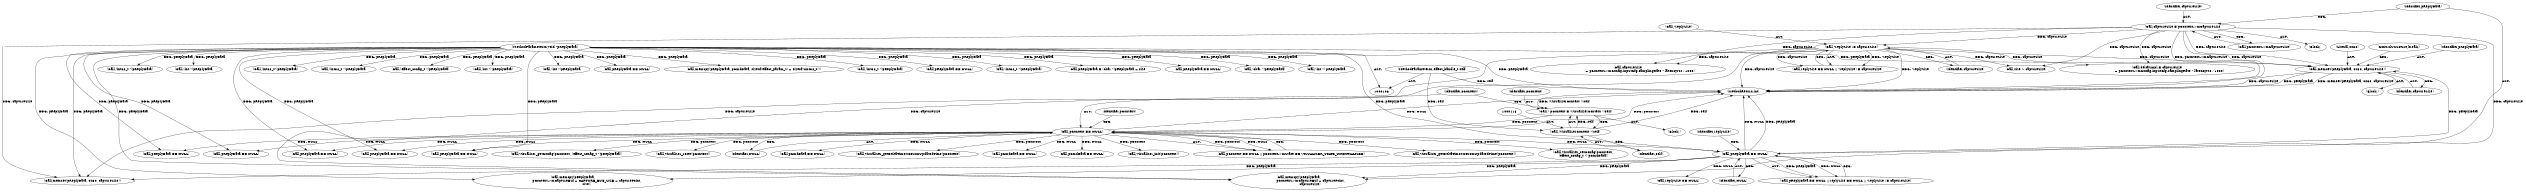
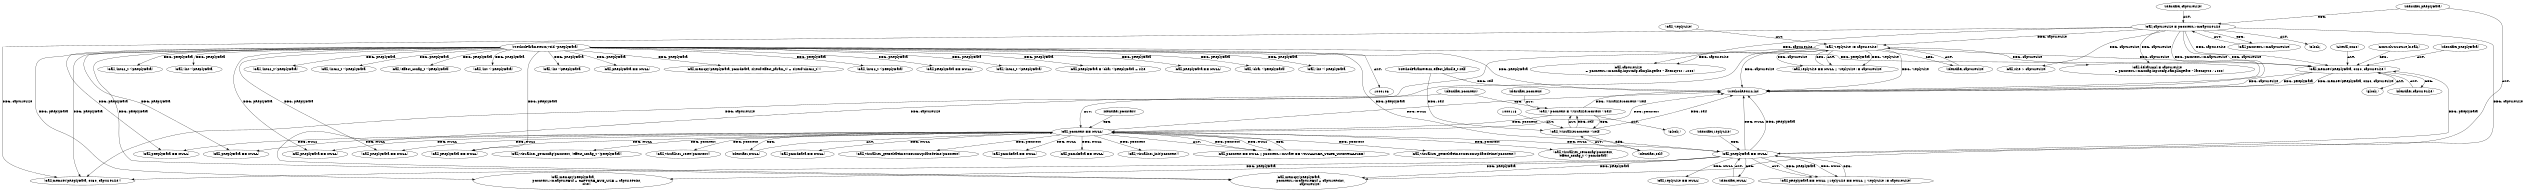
edge "(Call,*replySize != captureSize)" -> "(Call,size > captureSize)": removed, label "DDG: captureSize"
edge "(MethodParameterIn,effect_handle_t self)" -> "1000106": removed, label "AST:"
edge "(MethodReturn,int)" -> "(Call,* pContext = (VisualizerContext *)self)": reversed
